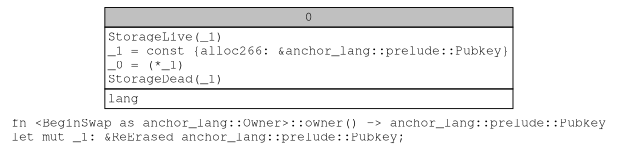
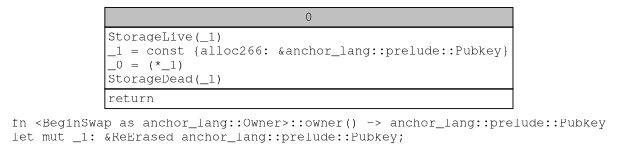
node "0": text "lang" -> "return"
